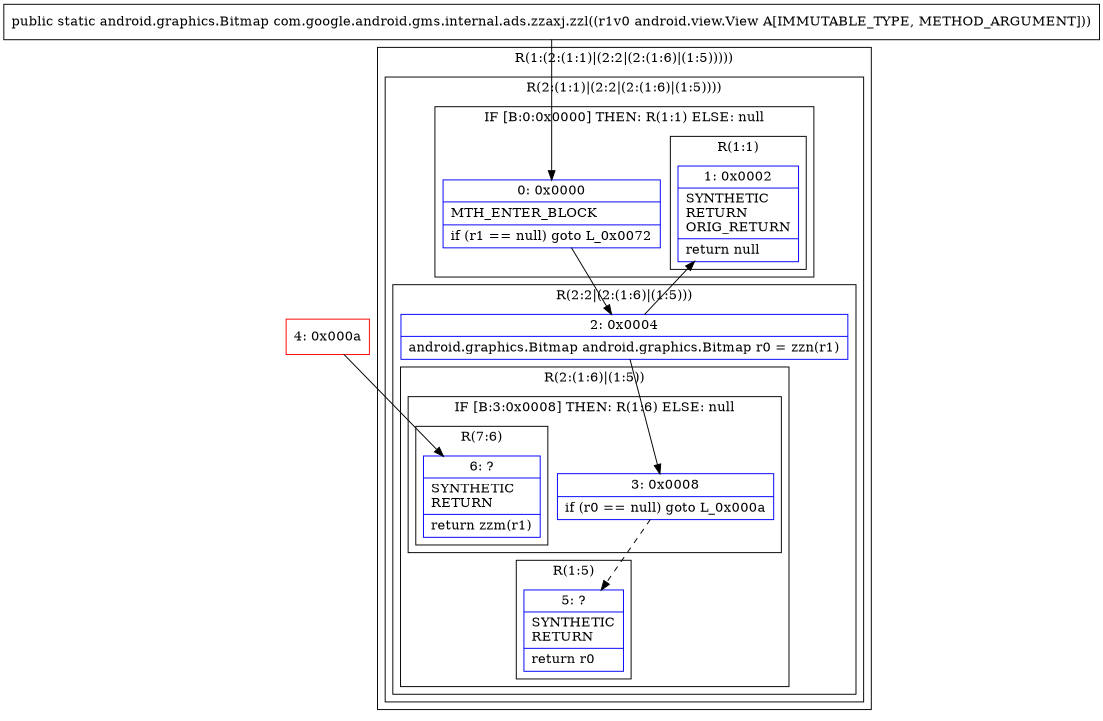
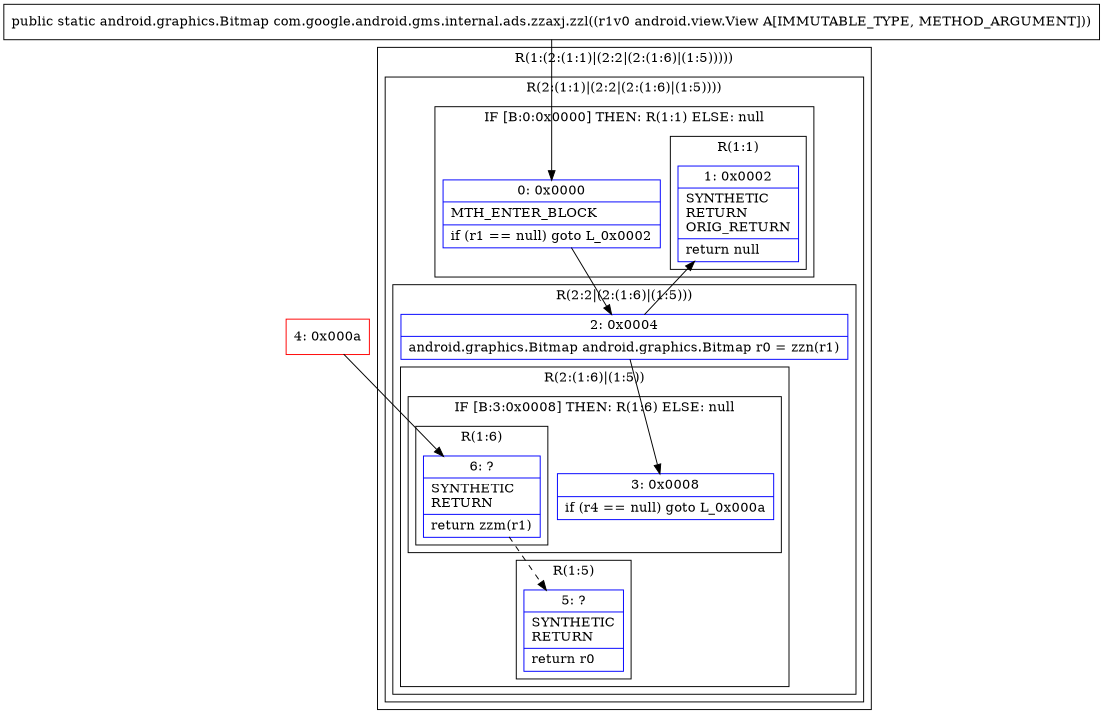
node "0: 0x0000": text "if (r1 == null) goto L_0x0072" -> "if (r1 == null) goto L_0x0002"
cluster "R(7:6)": label "R(7:6)" -> "R(1:6)"
node "3: 0x0008": text "if (r0 == null) goto L_0x000a" -> "if (r4 == null) goto L_0x000a"
edge "3: 0x0008" -> "5: ?": now "6: ?" -> "5: ?"
